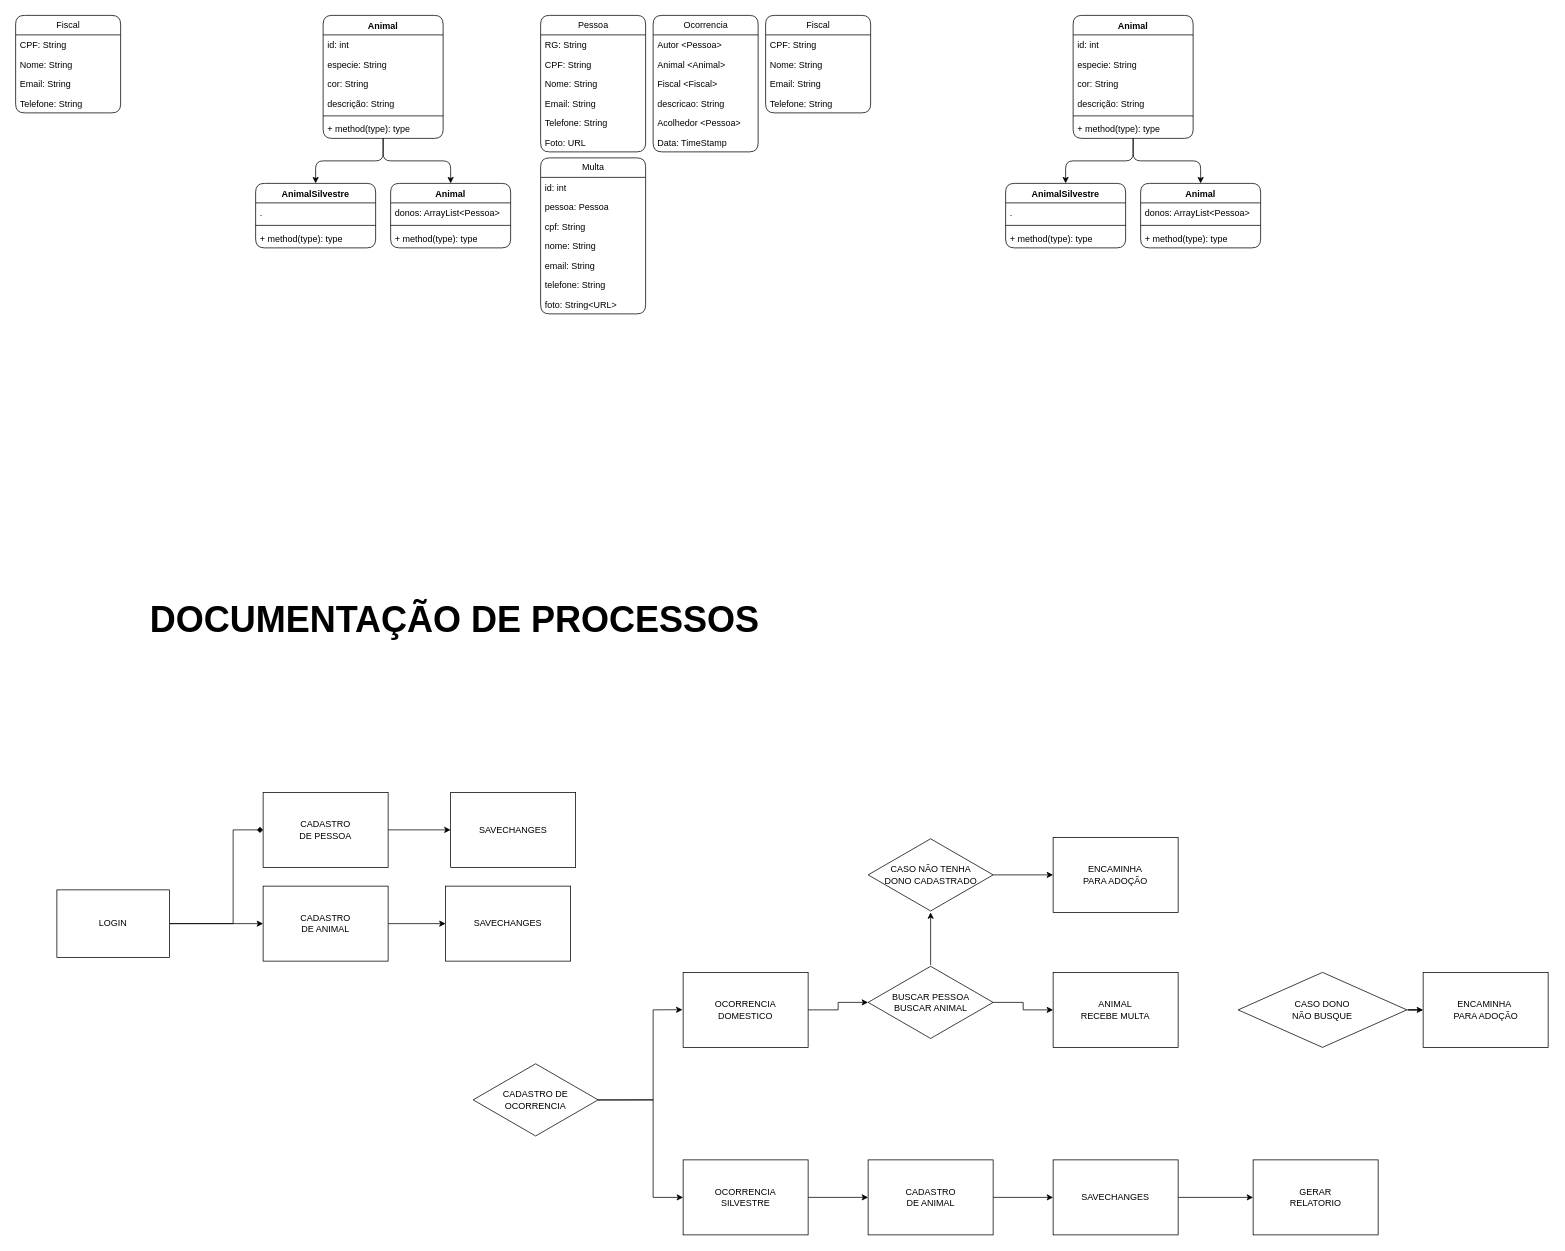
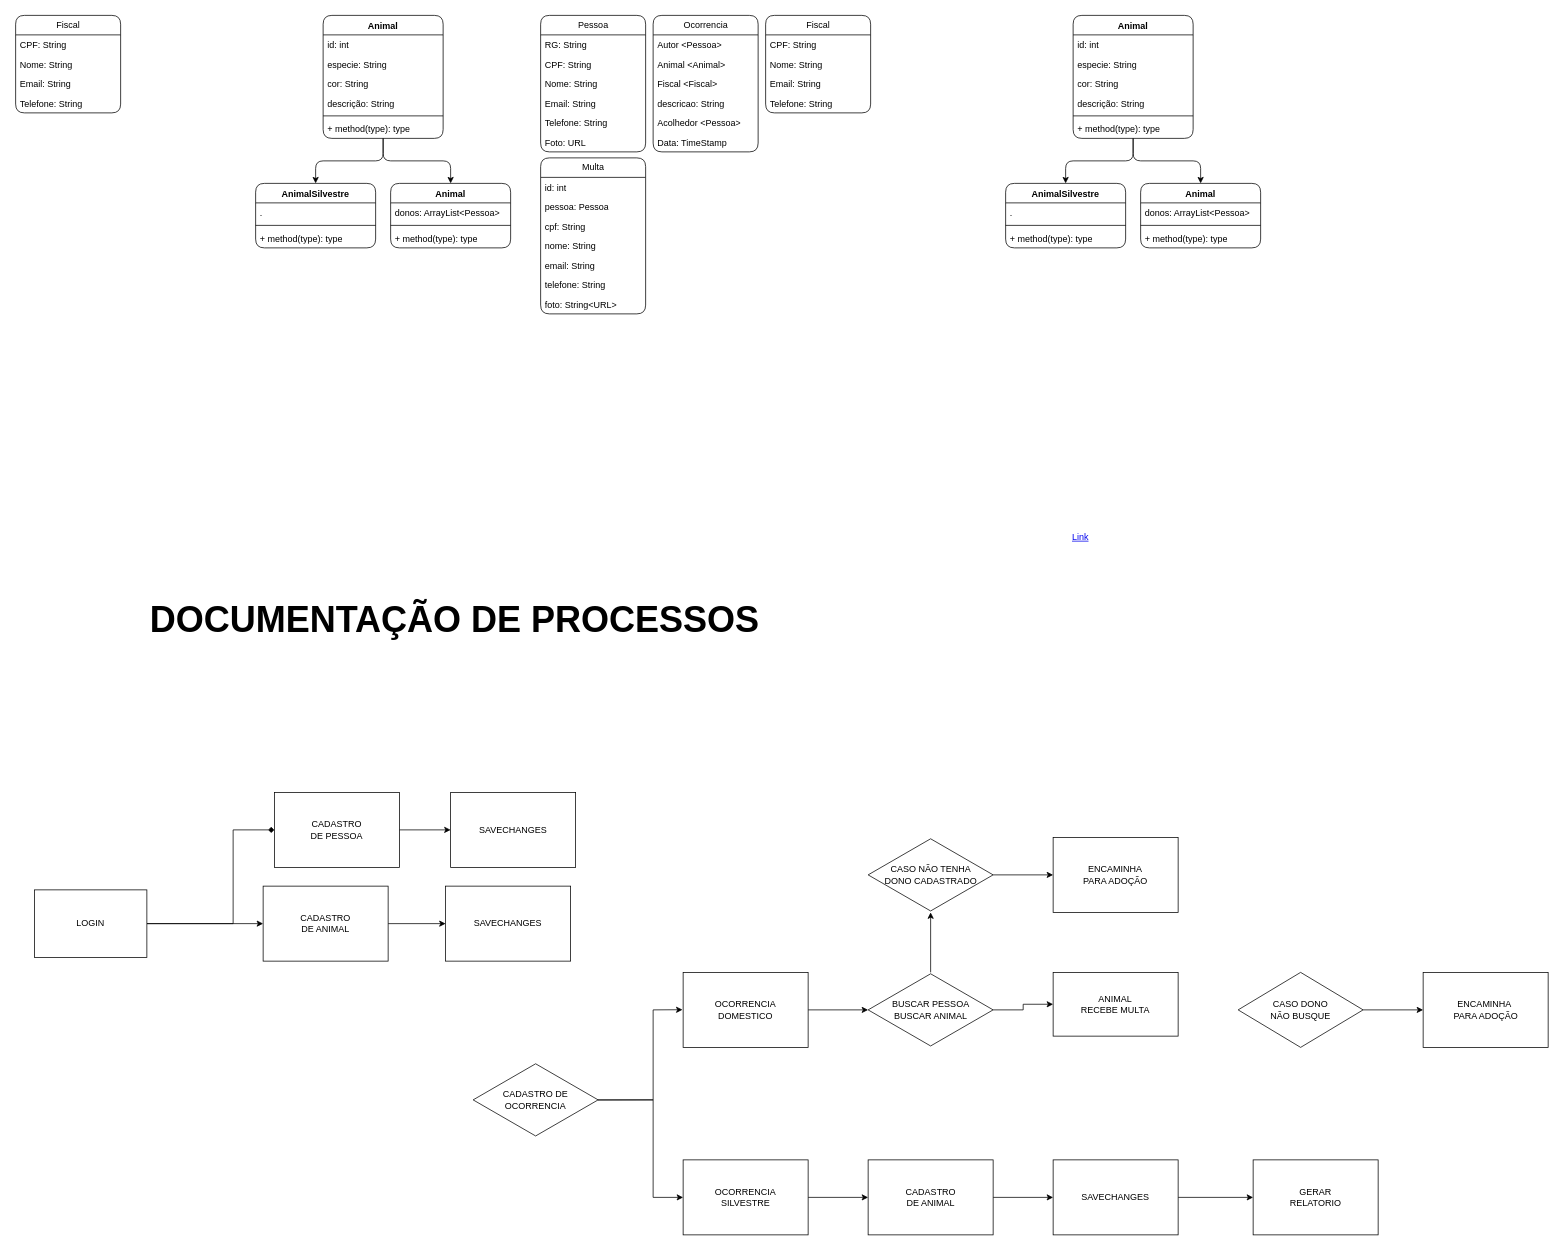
node "Link": added
node "CADASTRO DE PESSOA": moved (325, 830) -> (337, 830)
node "LOGIN": moved (113, 924) -> (90, 924)
node "BUSCAR PESSOA BUSCAR ANIMAL": moved (930, 1002) -> (930, 1010)
node "ANIMAL RECEBE MULTA": size 125x75 -> 125x64
node "CASO DONO NÃO BUSQUE": size 169x75 -> 125x75
